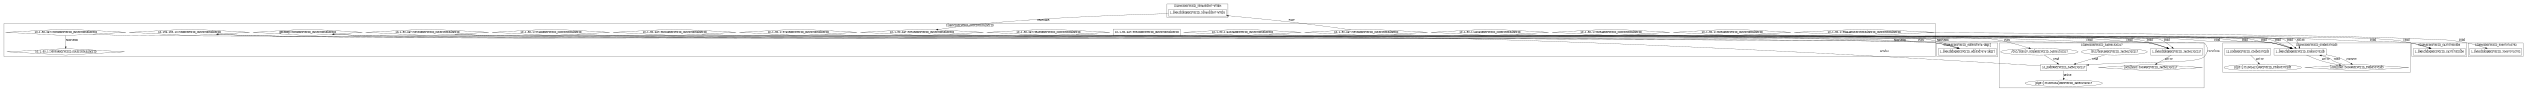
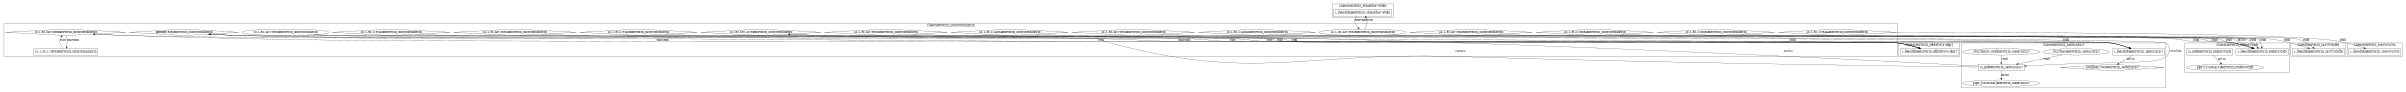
edge "10.1.80.247:58532#ServerID_OuterContainerID" -> "1_fwatchdog#ServerID_5f846fd567-w7nbt": now "10.1.80.247:58528#ServerID_OuterContainerID" -> "1_fwatchdog#ServerID_5f846fd567-w7nbt"
node "10.1.80.247:56536#ServerID_OuterContainerID": shape diamond -> ellipse
node "10.1.80.247:58528#ServerID_OuterContainerID": shape diamond -> ellipse
node "10.1.80.247:58520#ServerID_OuterContainerID": shape box -> diamond
node "10.1.80.1:58444#OuterContainerID_OuterContainerID": label "10.1.80.1:58444#OuterContainerID_OuterContainerID" -> "10.1.80.1:58444#ServerID_OuterContainerID"
edge "10.1.80.247:56536#ServerID_OuterContainerID" -> "/etc/resolv.conf#ServerID_34e86192c217": now "10.1.80.247:56536#ServerID_OuterContainerID" -> "1_fwatchdog#ServerID_6df85d7674-2kqrj"
edge "1_fwatchdog#ServerID_6df85d7674-2kqrj" -> "10.1.80.247:8080#ServerID_OuterContainerID": added, label "POST"
edge "10.1.80.1:38890#ServerID_OuterContainerID" -> "10.1.80.247:8080#ServerID_OuterContainerID": added, label "POST"
edge "10_node#ServerID_34e86192c217" -> "gateway:8080#ServerID_OuterContainerID": added, label "connect"
node "10.1.80.1:38890#ServerID_OuterContainerID": shape diamond -> box
node "localhost:3000#ServerID_e56b6537e2d5": removed
